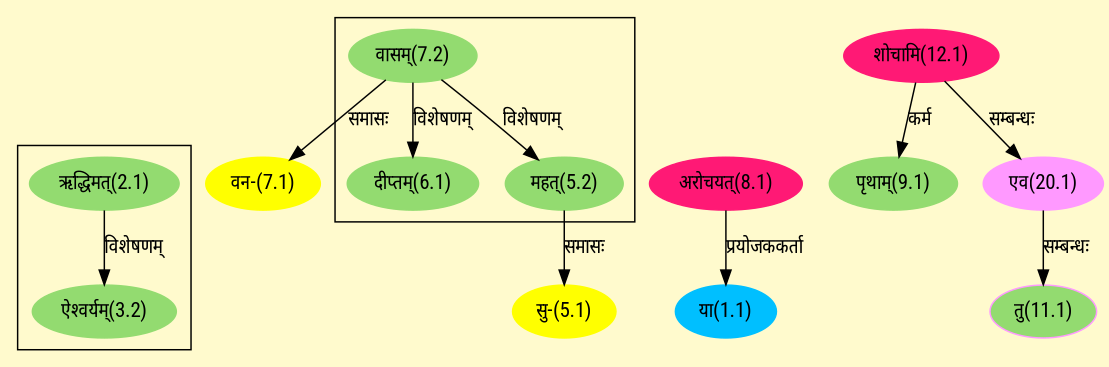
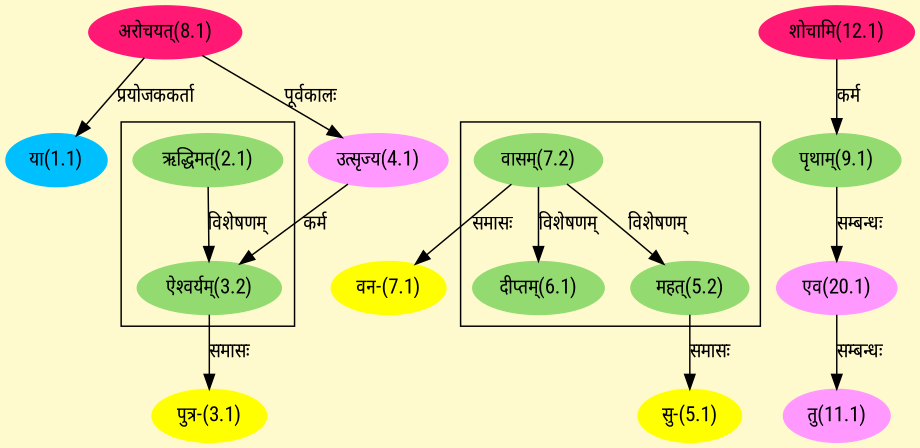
edge "शोचामि(12.1)" -> "एव(20.1)": now "पृथाम्(9.1)" -> "एव(20.1)"
node "उत्सृज्य(4.1)": added
node "तु(11.1)": fillcolor #93db70 -> #ff99ff
node "पुत्र-(3.1)": added
